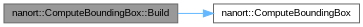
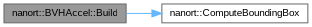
node "nanort::ComputeBoundingBox::Build": label "nanort::ComputeBoundingBox::Build" -> "nanort::BVHAccel::Build"
